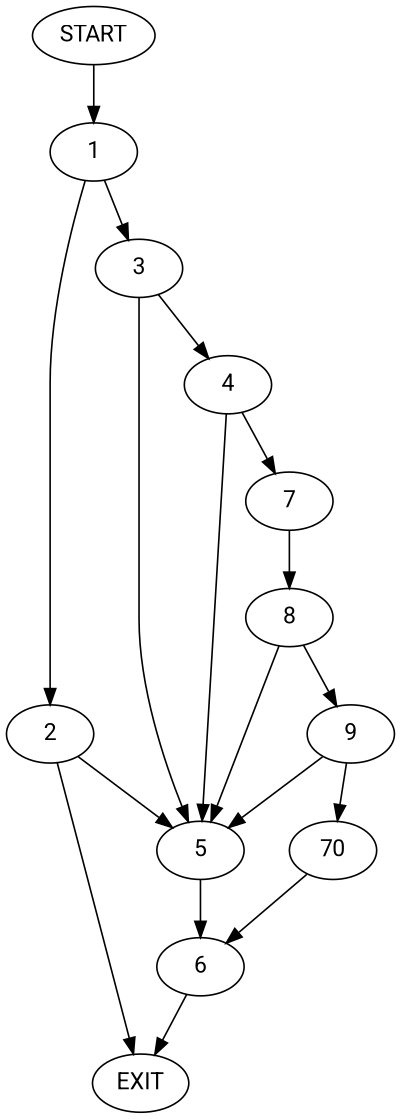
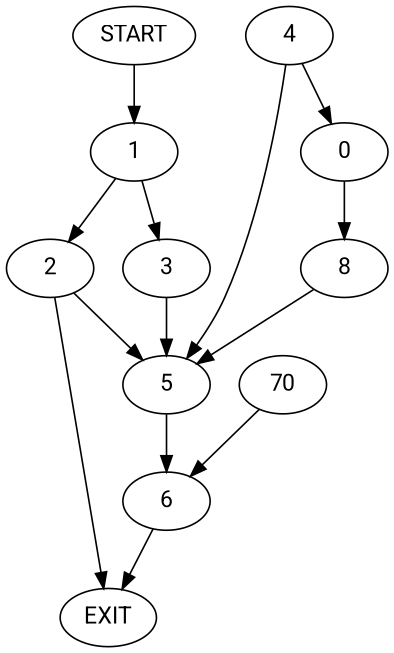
edge "3" -> "4": removed
node "7": label "7" -> "0"
node "9": removed
